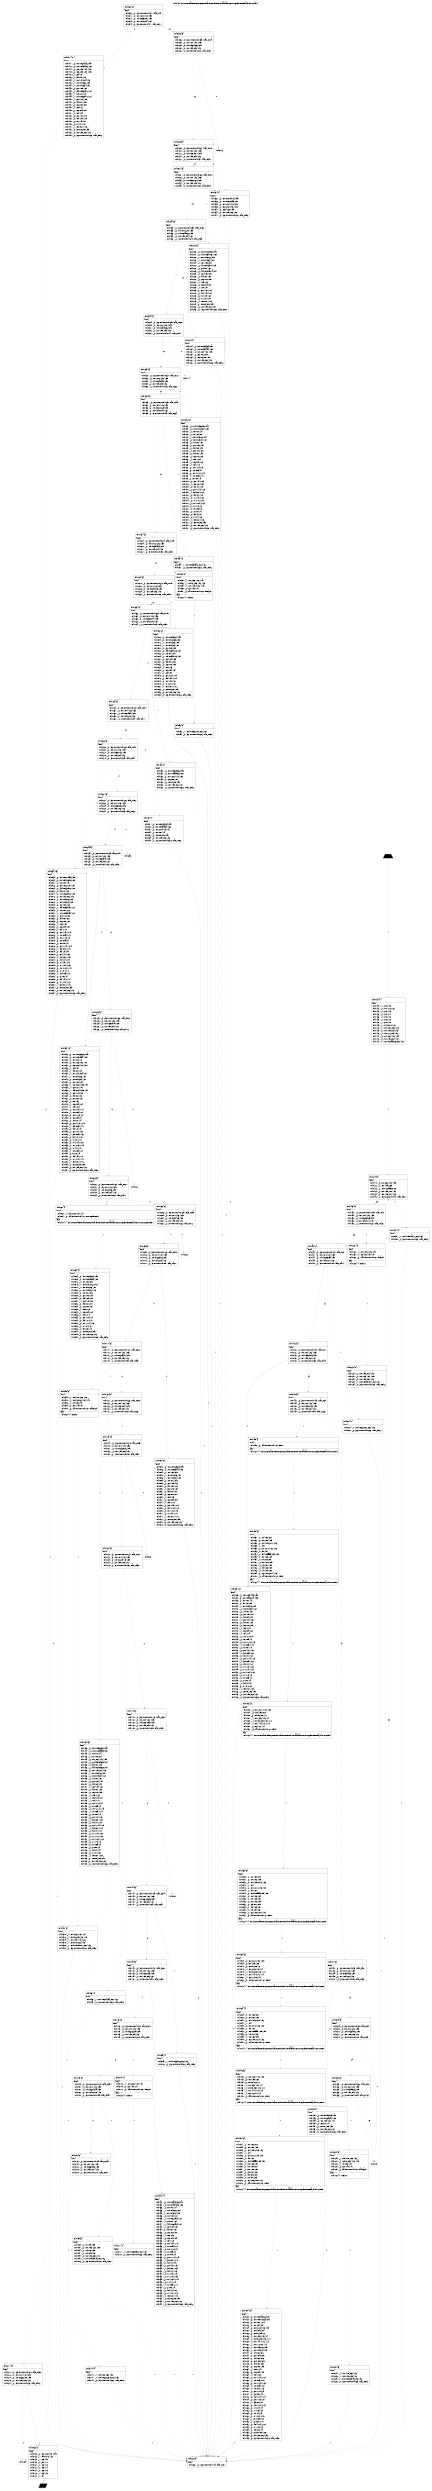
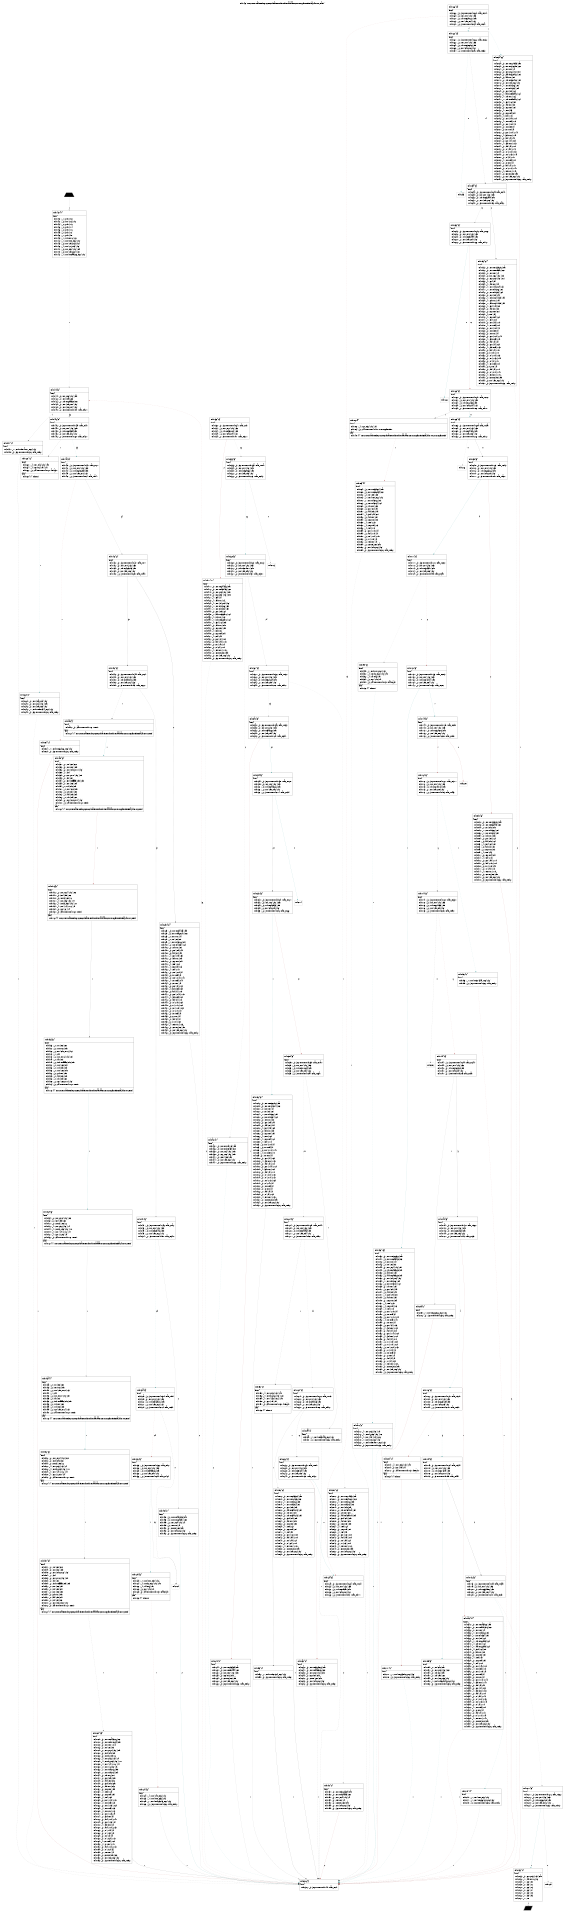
edge "0x40164f [25]" -> "0x401668 [25]": reversed
